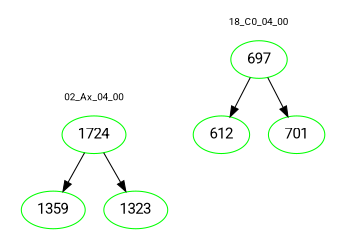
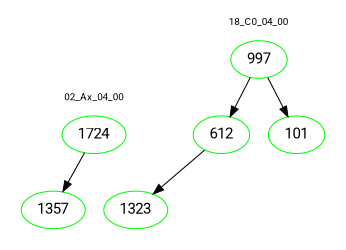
node "697": label "697" -> "997"
node "701": label "701" -> "101"
edge "1724" -> "1323": now "612" -> "1323"
node "1359": label "1359" -> "1357"
